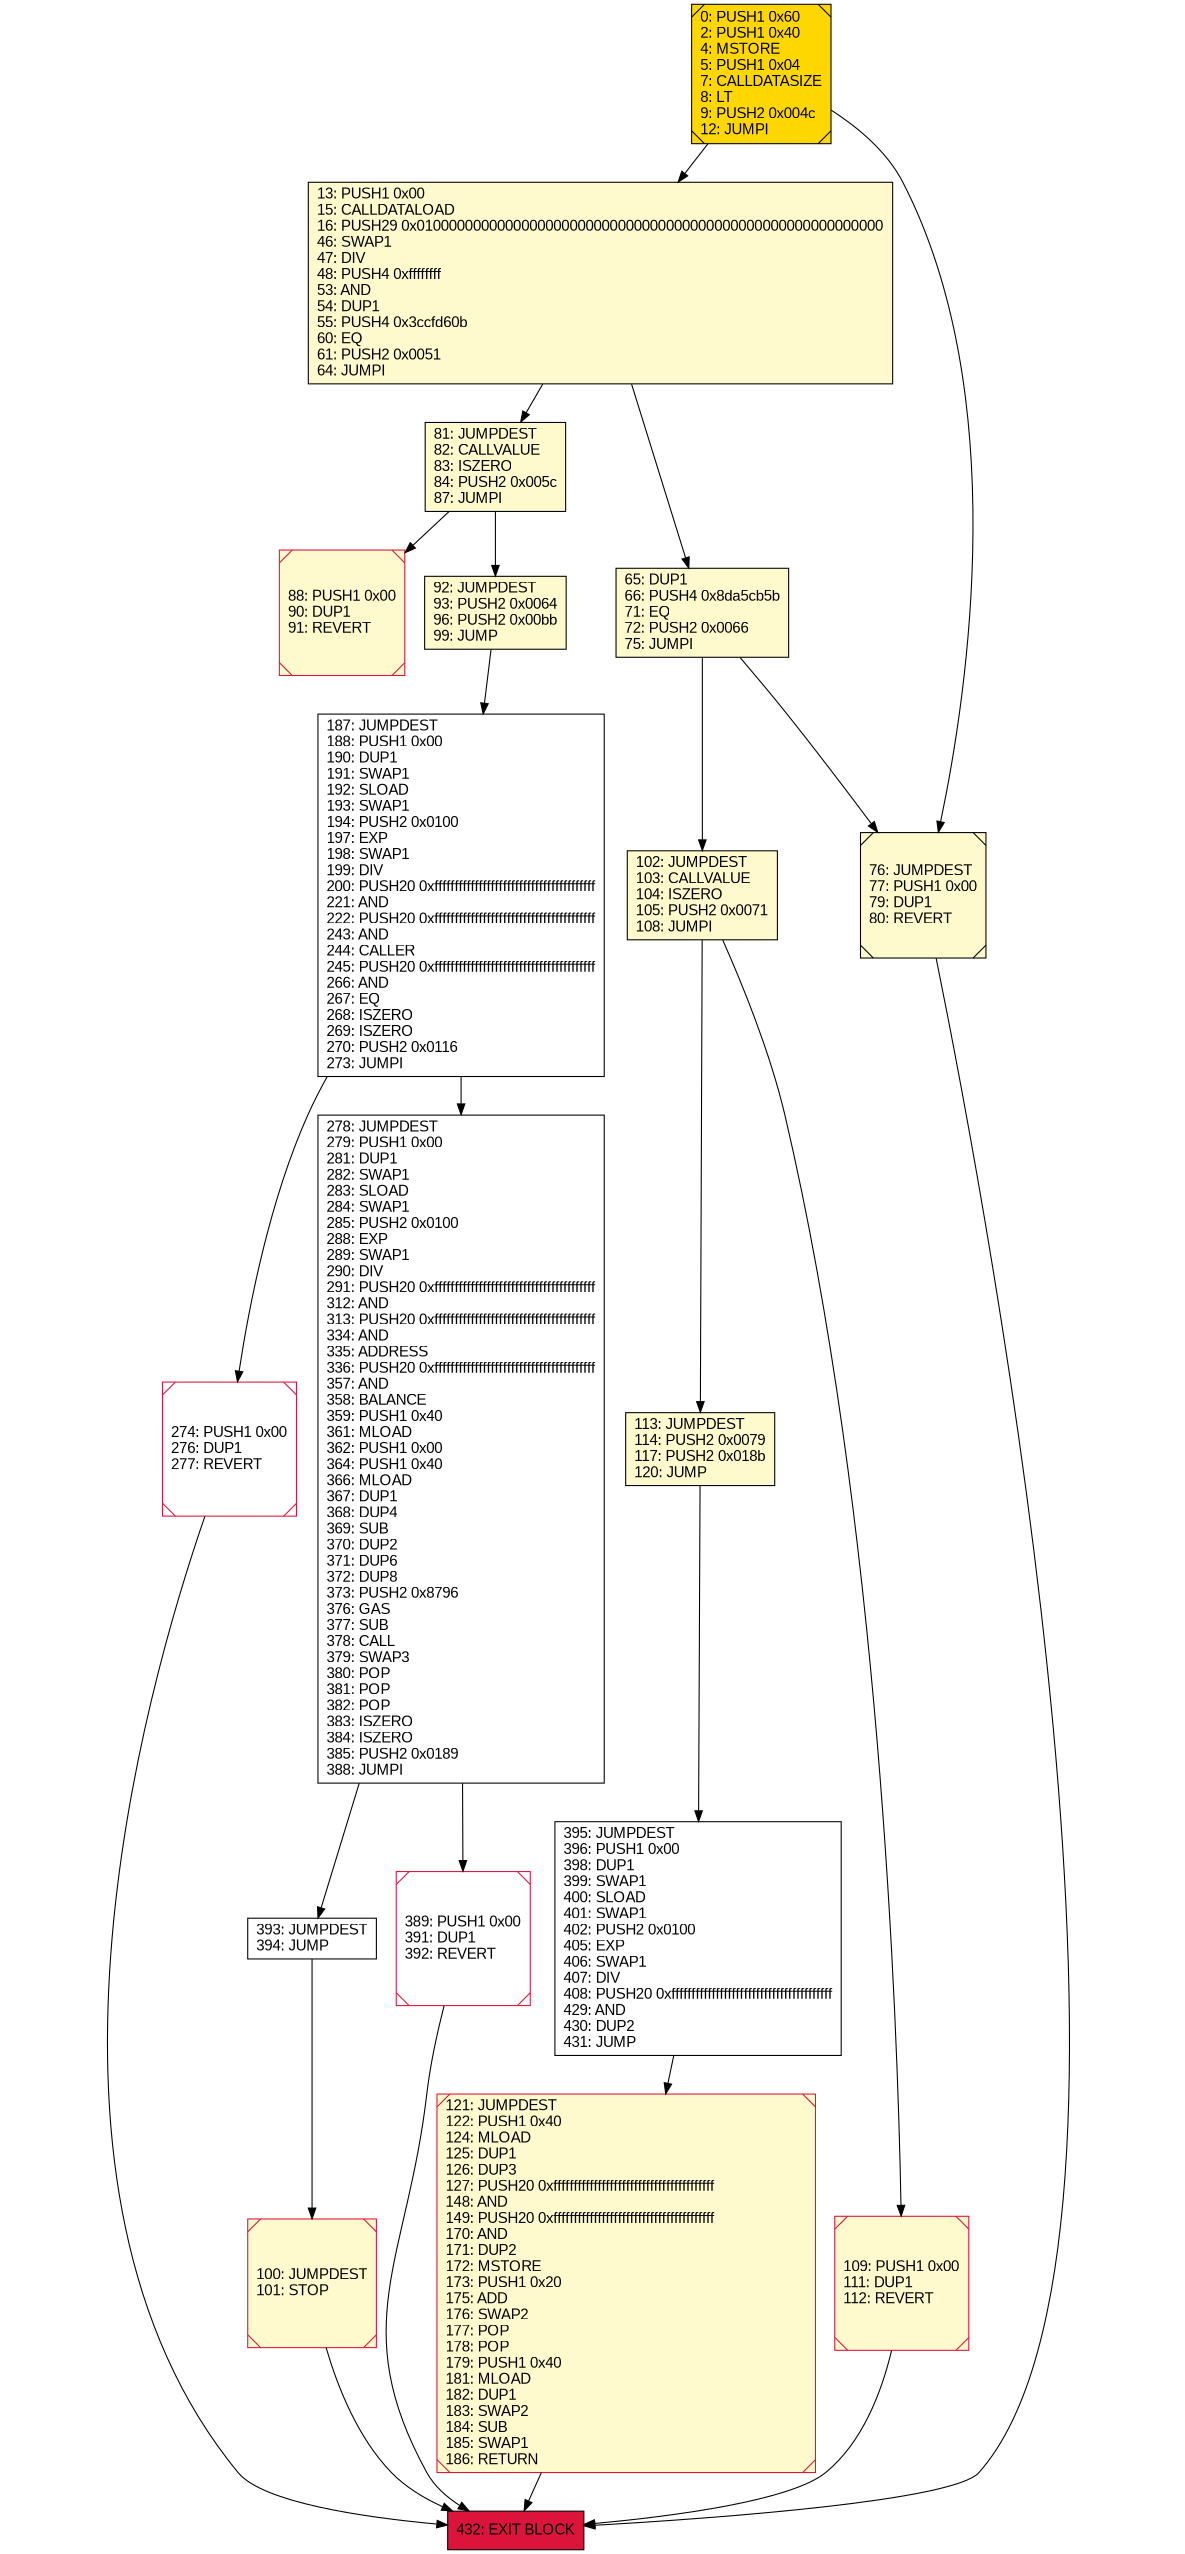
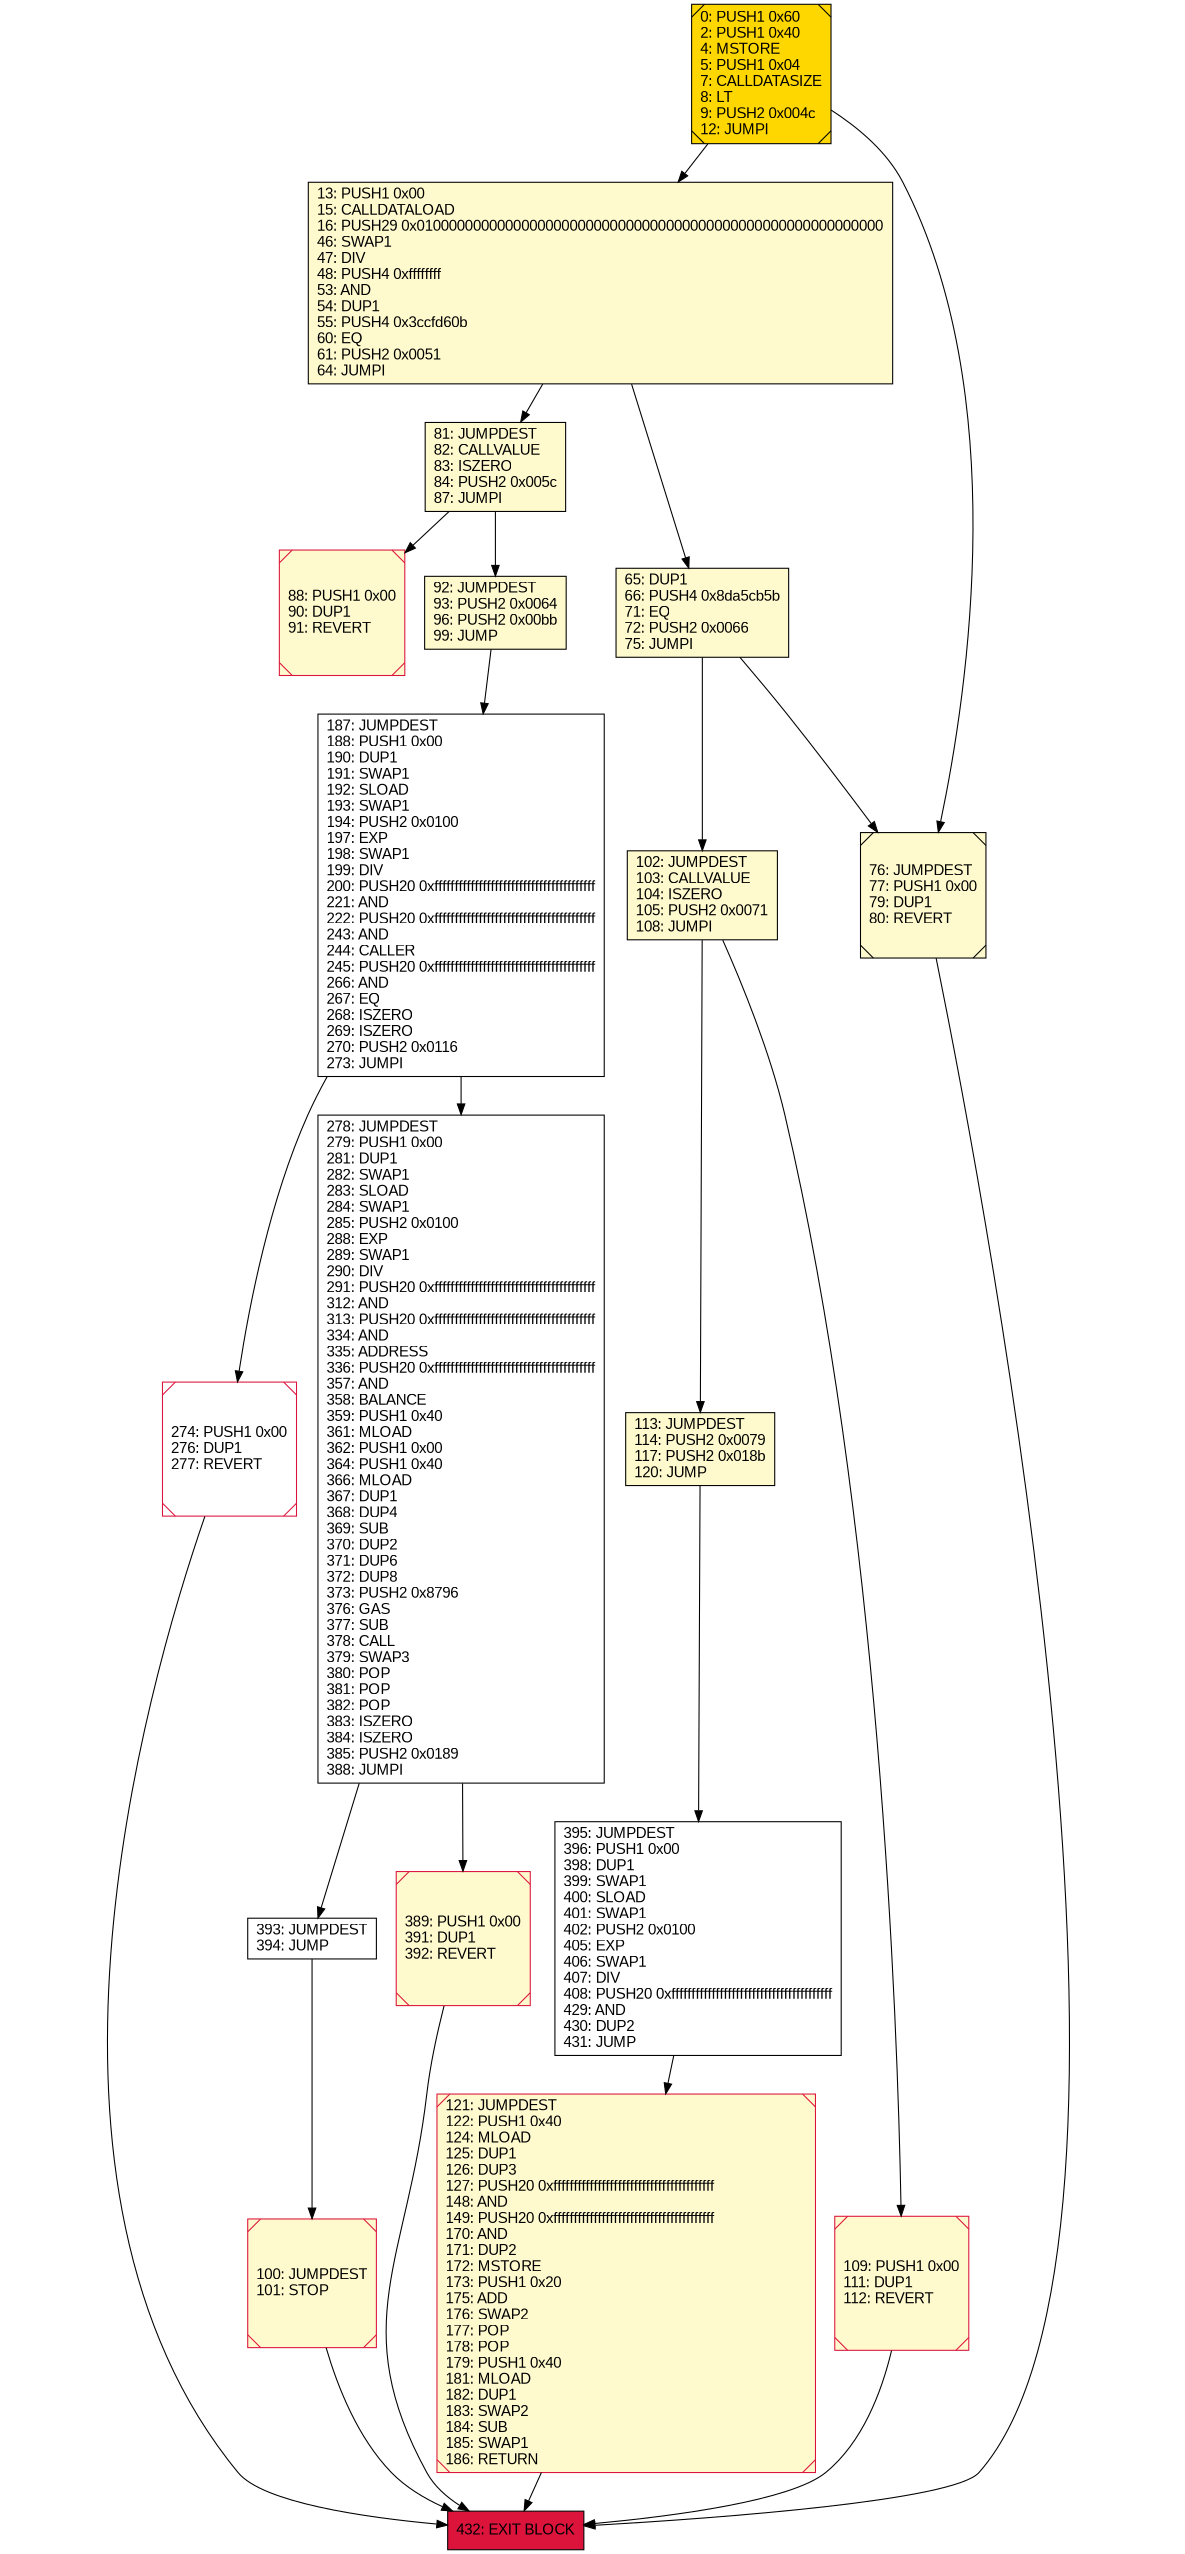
node "389: PUSH1 0x00 391: DUP1 392: REVERT": fillcolor white -> lemonchiffon
